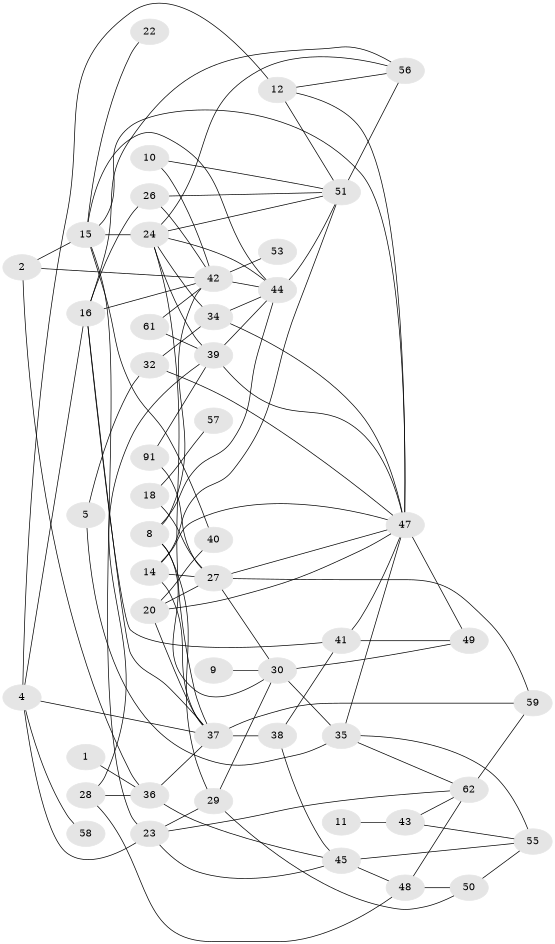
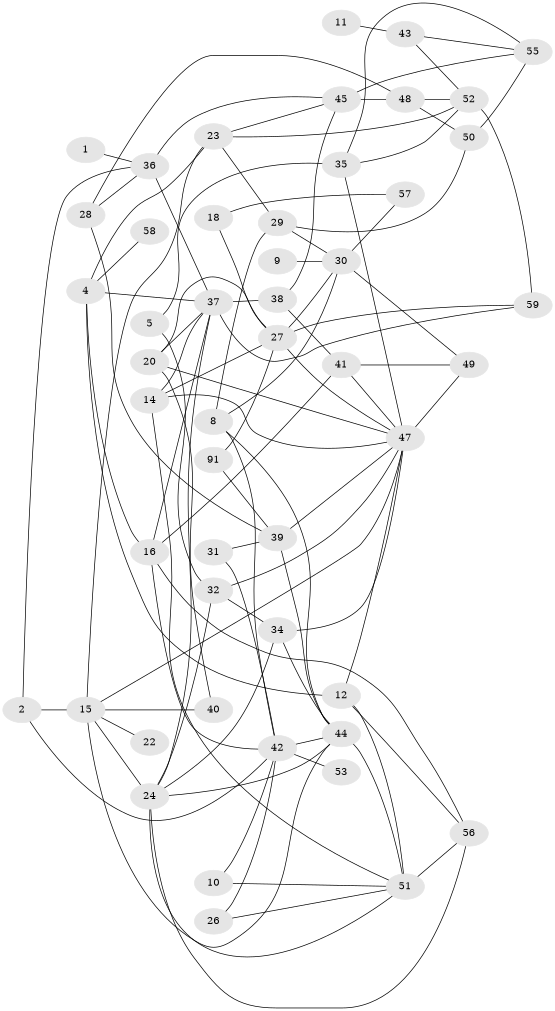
edge "26" -- "16": removed
edge "24" -- "39": now "24" -- "32"
node "61": label "61" -> "31"
edge "30" -- "35": now "30" -- "57"
node "62": label "62" -> "52"
